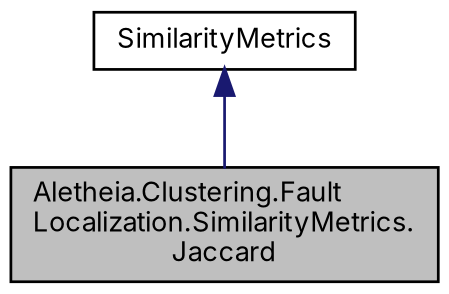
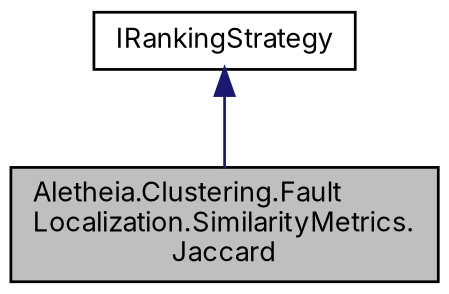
node "SimilarityMetrics": label "SimilarityMetrics" -> "IRankingStrategy"
